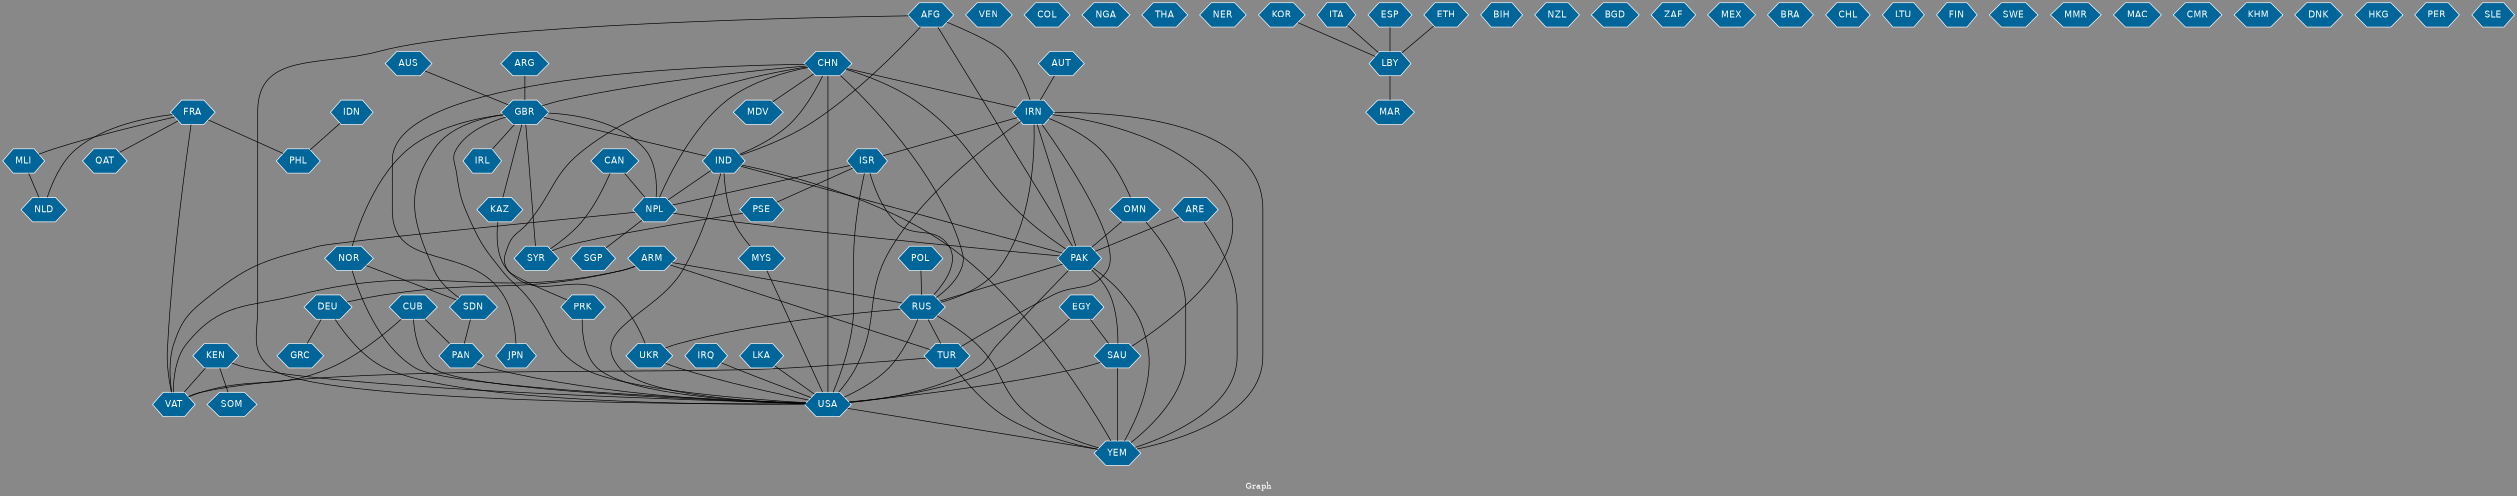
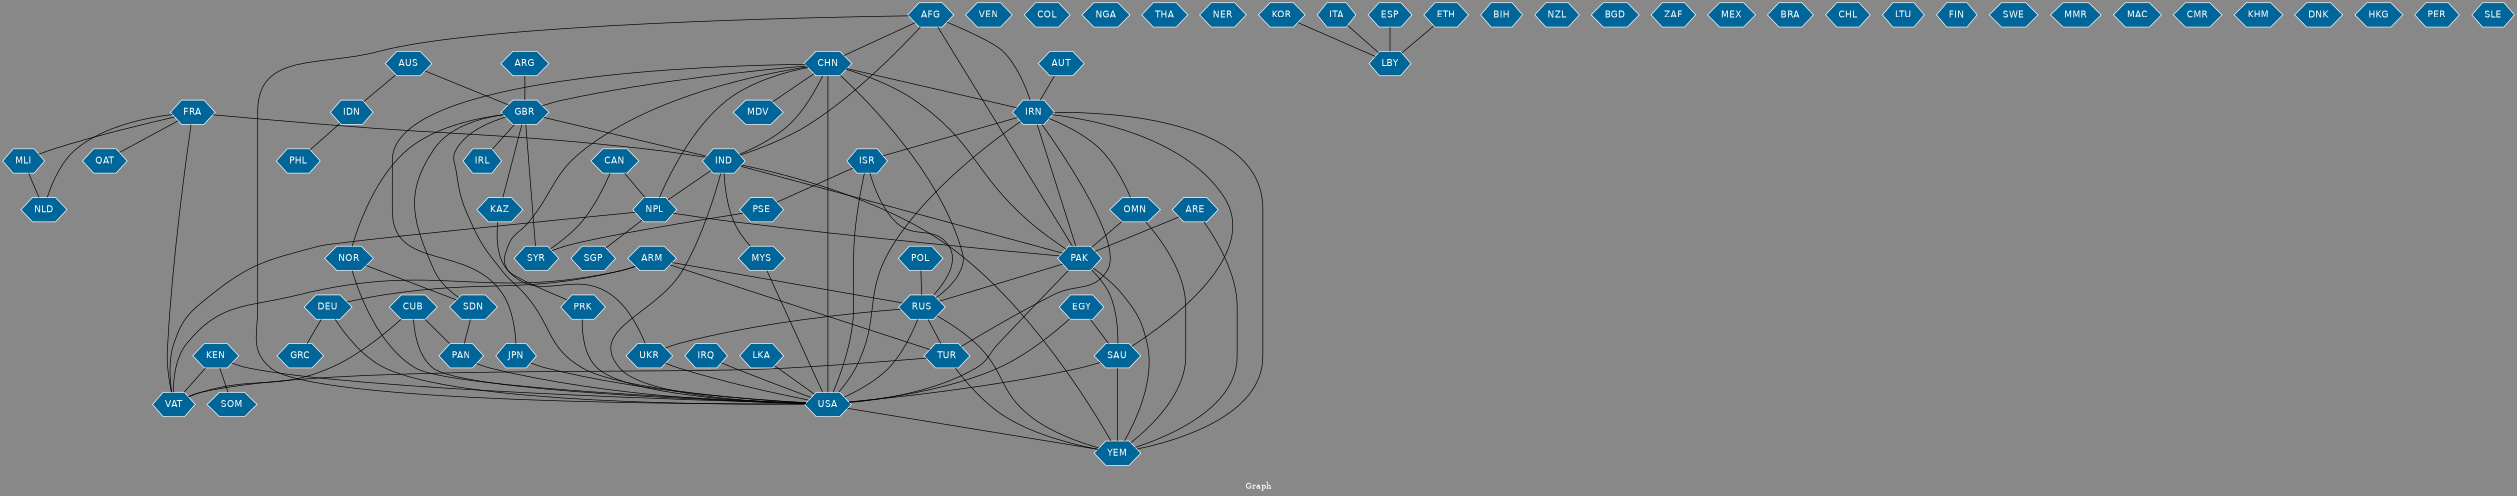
edge "AFG" -- "CHN": added
edge "AUS" -- "IDN": added
node "MAR": removed
edge "GBR" -- "NPL": removed
edge "FRA" -- "PHL": now "FRA" -- "IND"
edge "ISR" -- "NPL": removed
edge "IRN" -- "RUS": removed
edge "JPN" -- "USA": added
